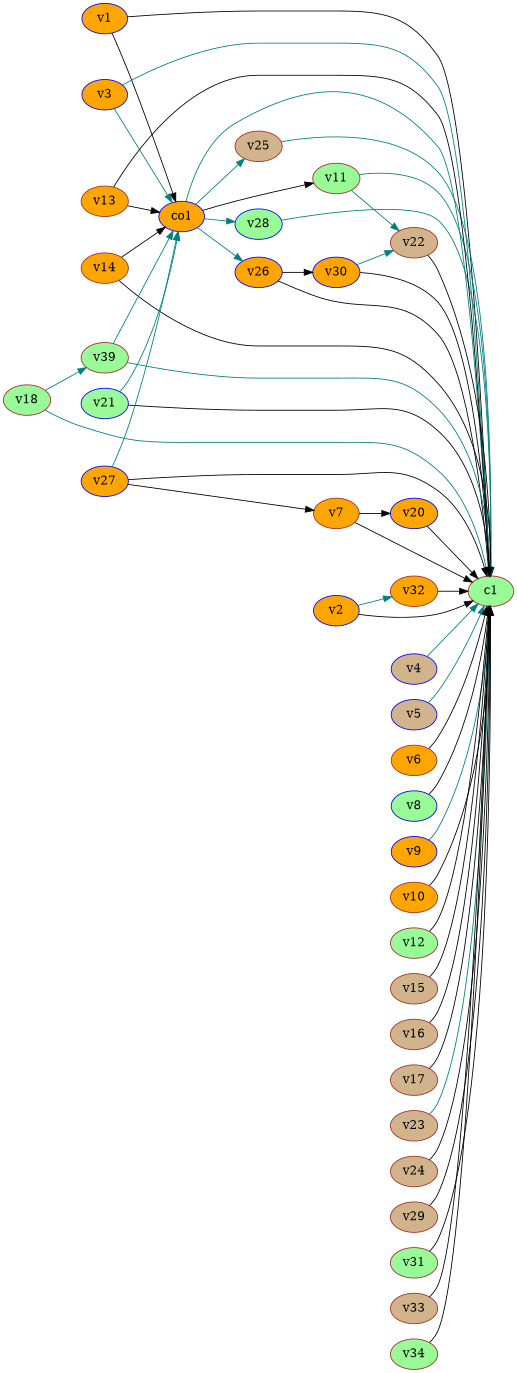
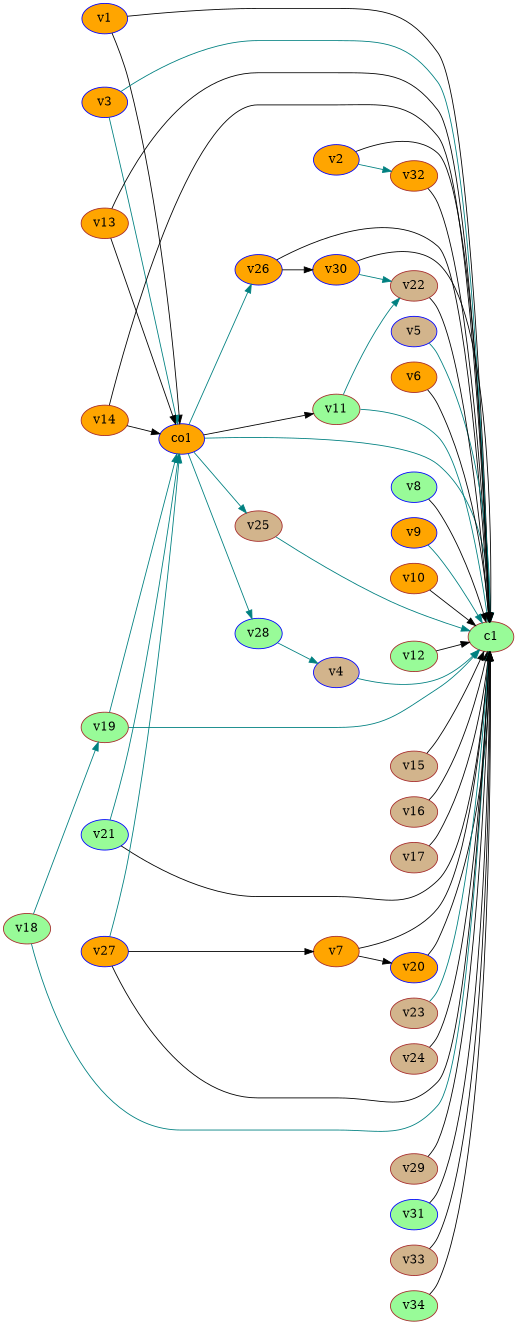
edge "v28" -> "c1": now "v28" -> "v4"
node "v39": label "v39" -> "v19"
node "v31": color brown -> blue
